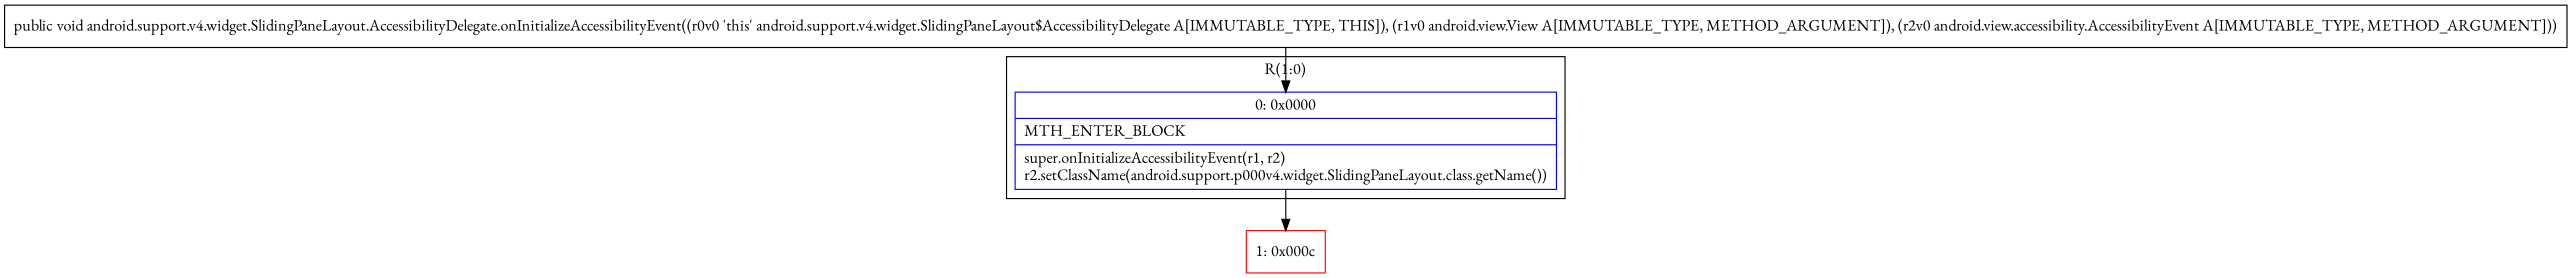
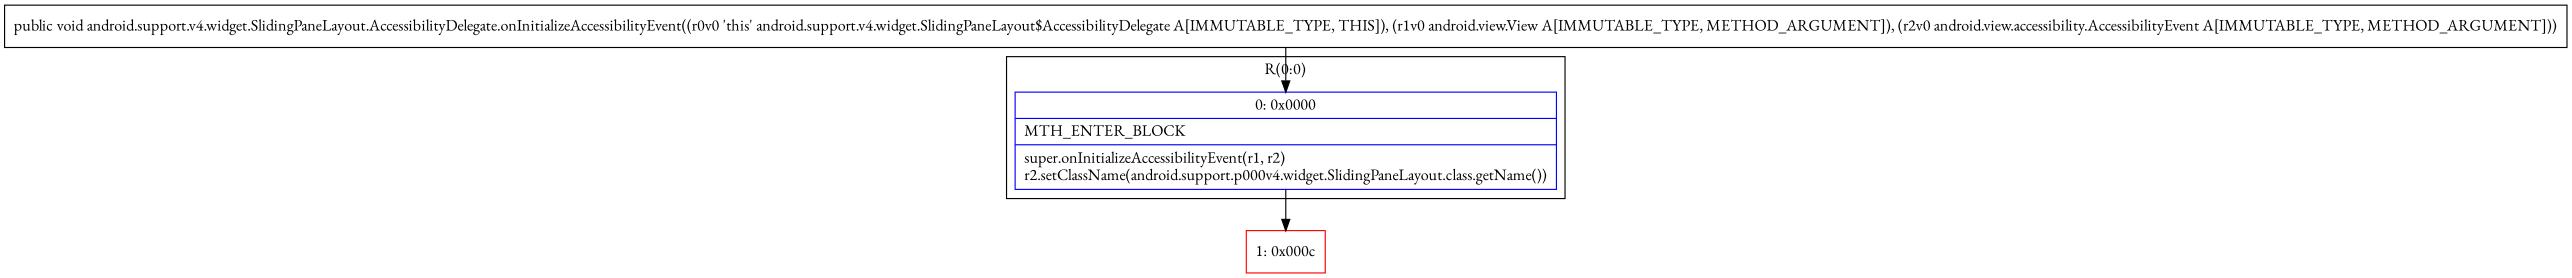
cluster "R(1:0)": label "R(1:0)" -> "R(0:0)"
